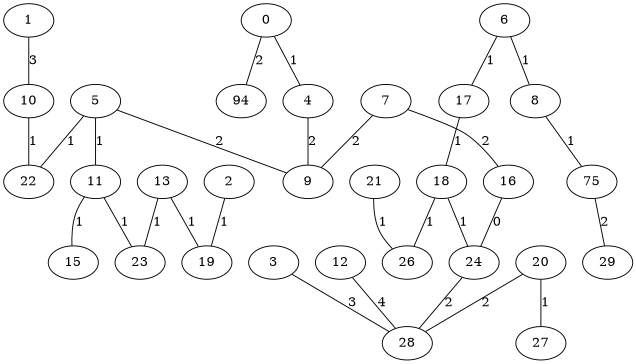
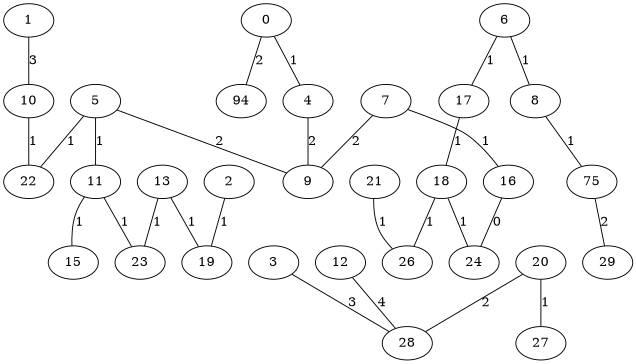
edge "7" -- "16": label "2" -> "1"
edge "24" -- "28": removed, label "2"
